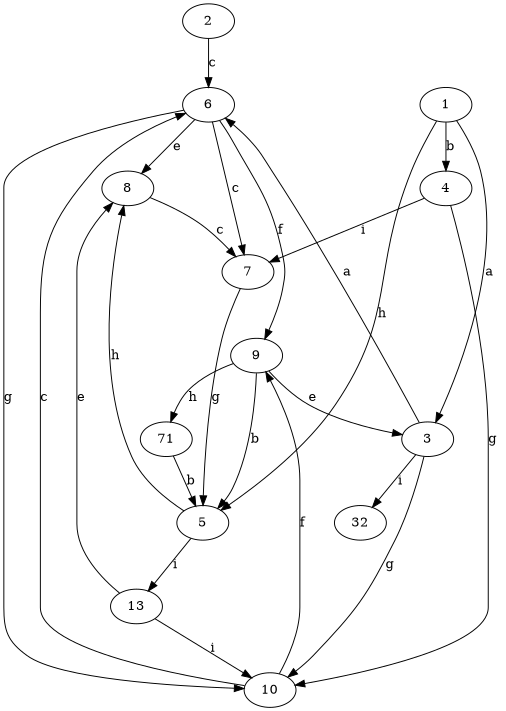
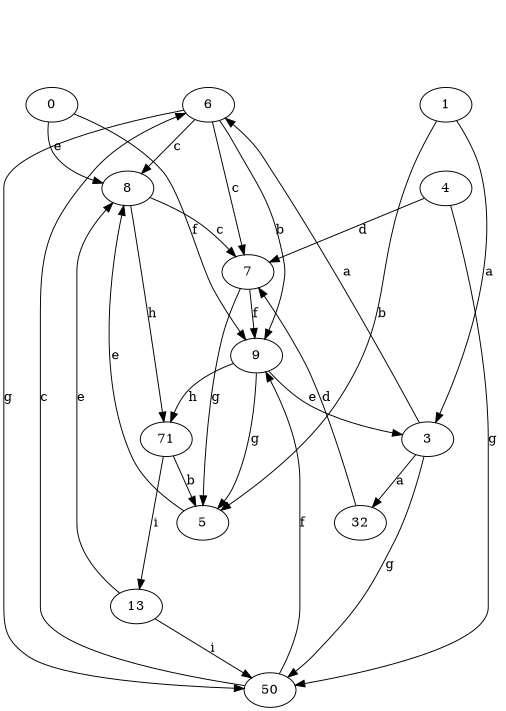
node "2": removed
node "0": added
edge "1" -> "4": removed, label "b"
edge "6" -> "8": label "e" -> "c"
edge "6" -> "9": label "f" -> "b"
edge "4" -> "7": label "i" -> "d"
edge "8" -> "71": added, label "h"
edge "7" -> "9": added, label "f"
edge "1" -> "5": label "h" -> "b"
edge "5" -> "8": label "h" -> "e"
edge "32" -> "7": added, label "d"
edge "9" -> "5": label "b" -> "g"
edge "3" -> "32": label "i" -> "a"
edge "5" -> "13": now "71" -> "13"
node "10": label "10" -> "50"
